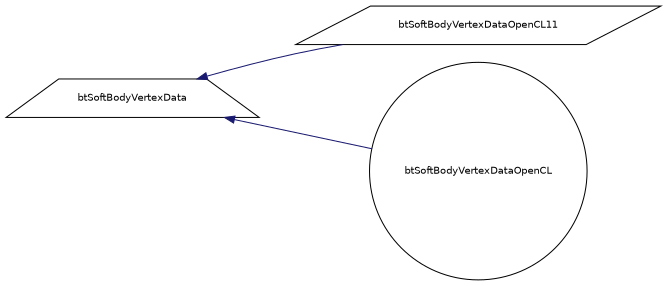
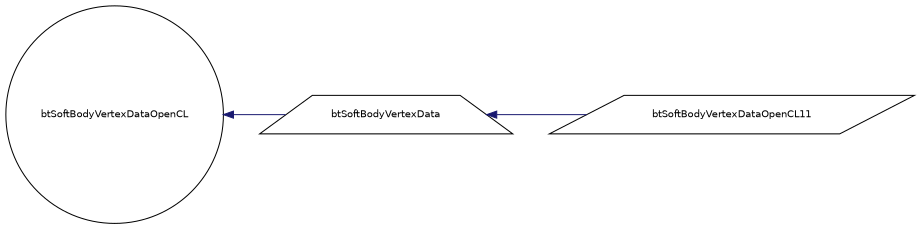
edge "btSoftBodyVertexDataOpenCL" -> "btSoftBodyVertexData": reversed
